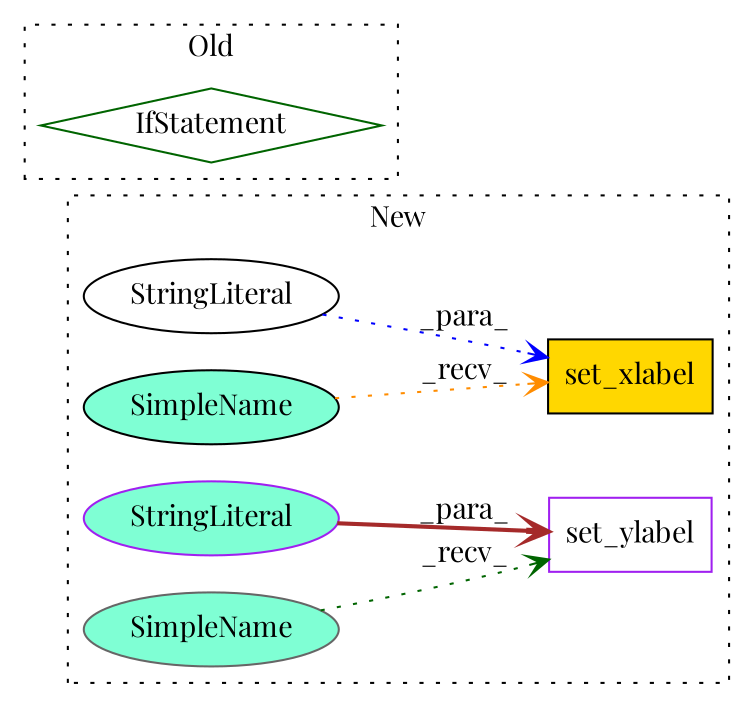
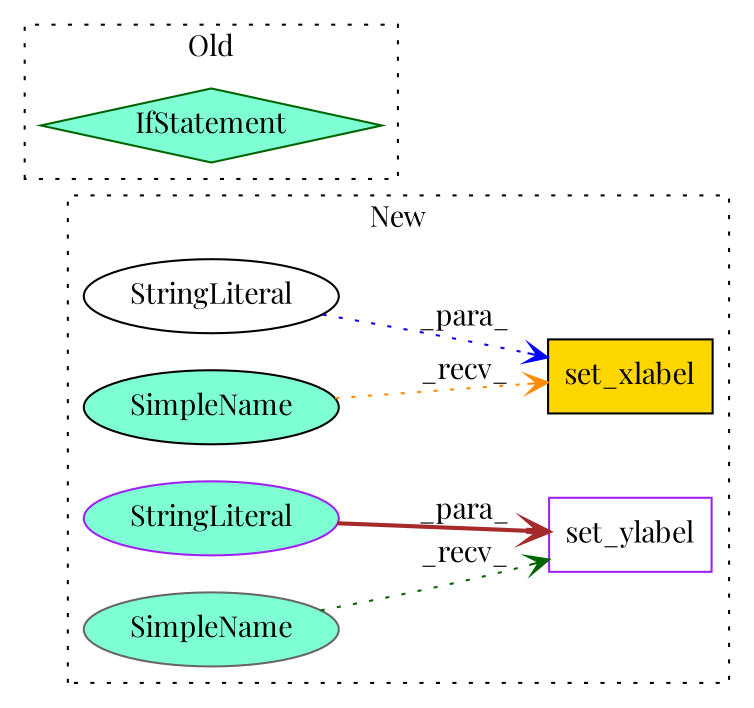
node "IfStatement": fillcolor white -> aquamarine
